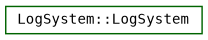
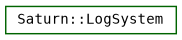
node "LogSystem::LogSystem": label "LogSystem::LogSystem" -> "Saturn::LogSystem"
